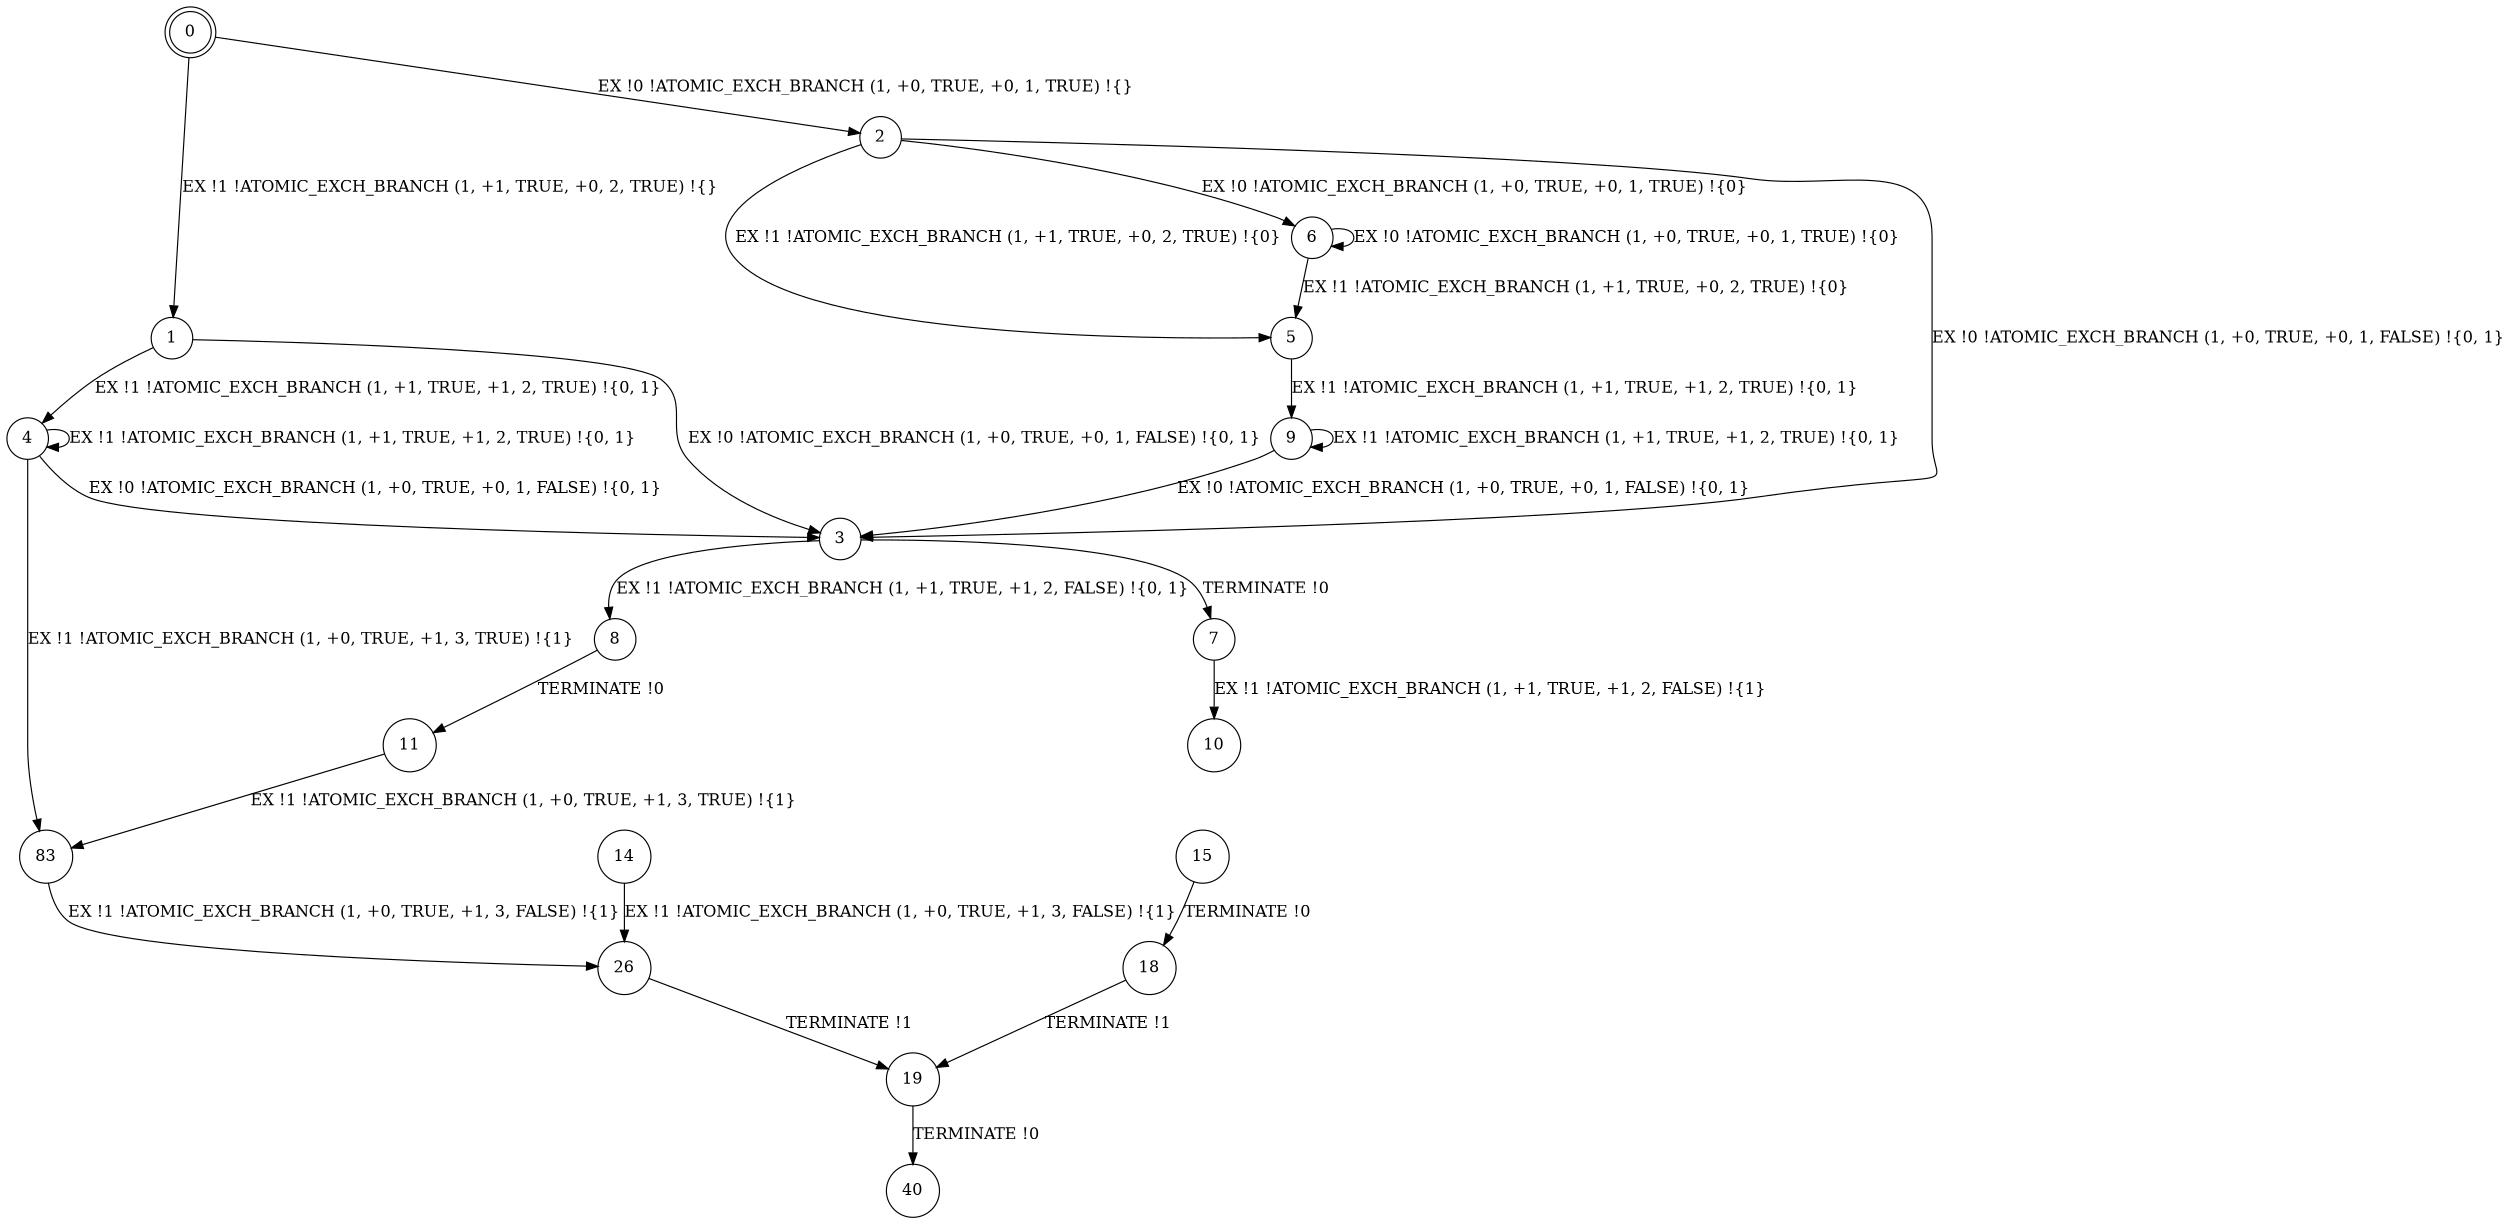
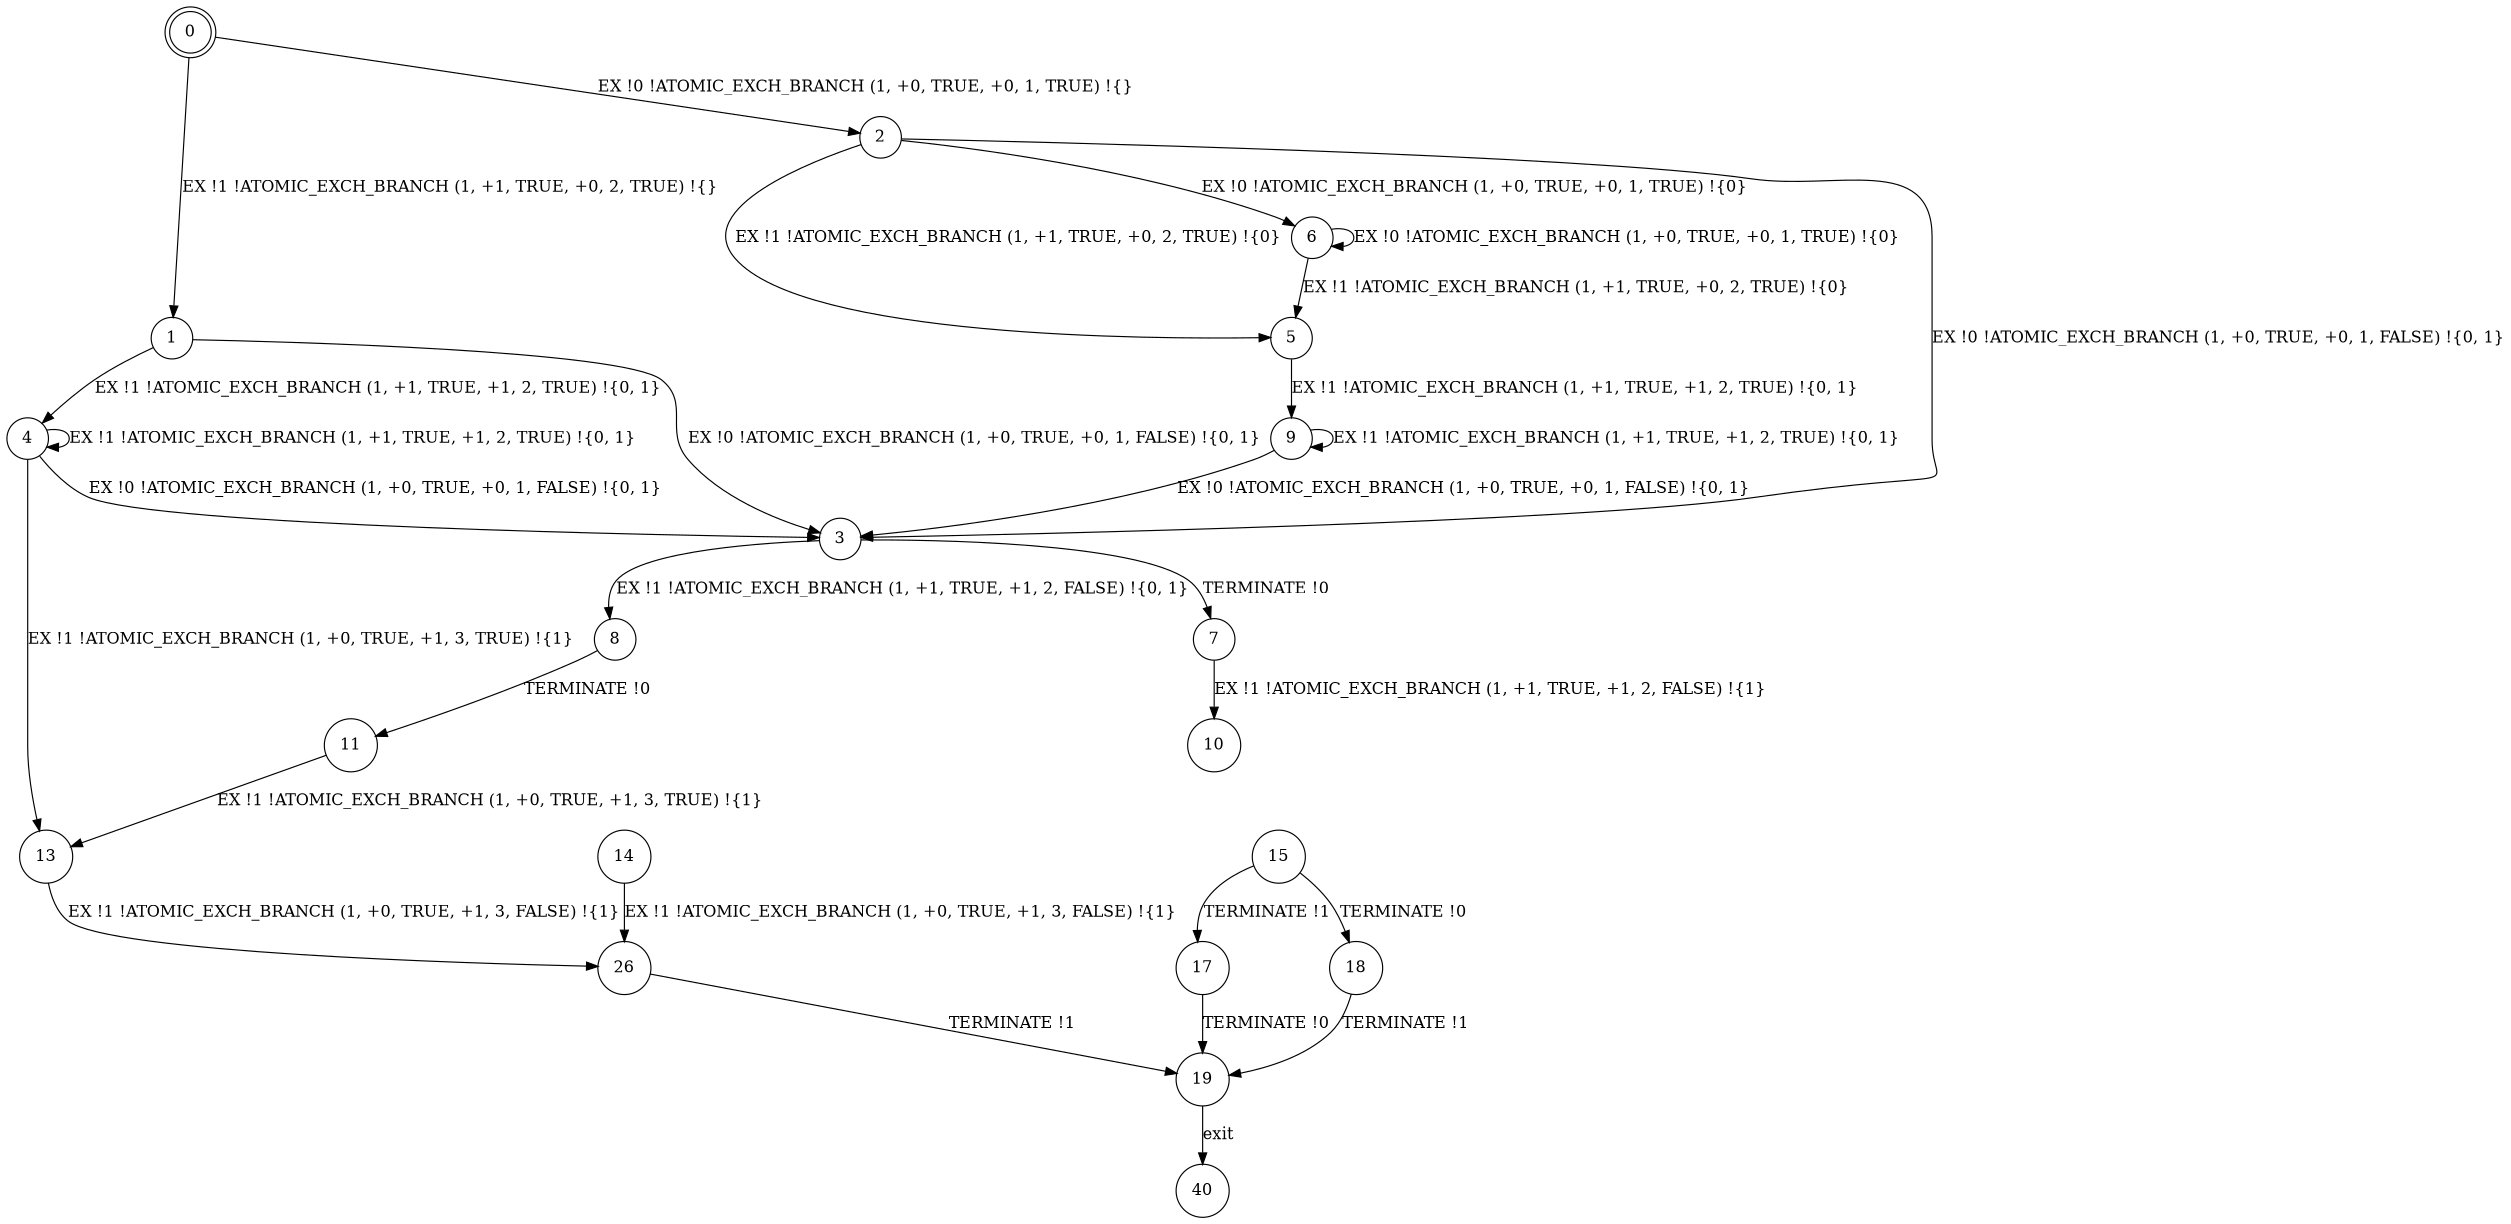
node "83": label "83" -> "13"
node "17": added
edge "19" -> "40": label "TERMINATE !0" -> "exit"
